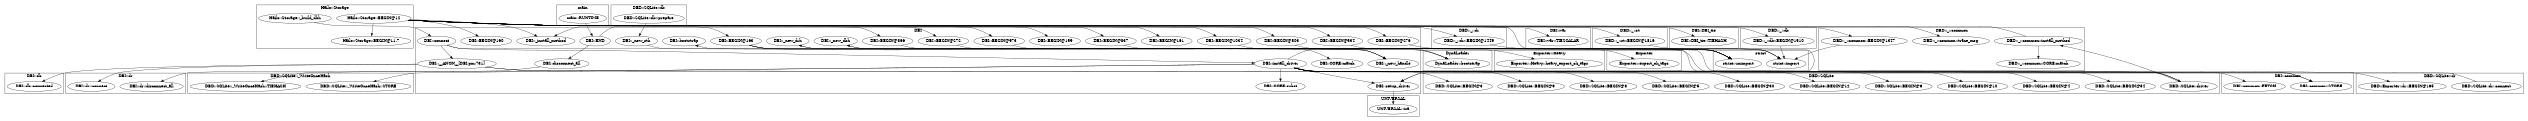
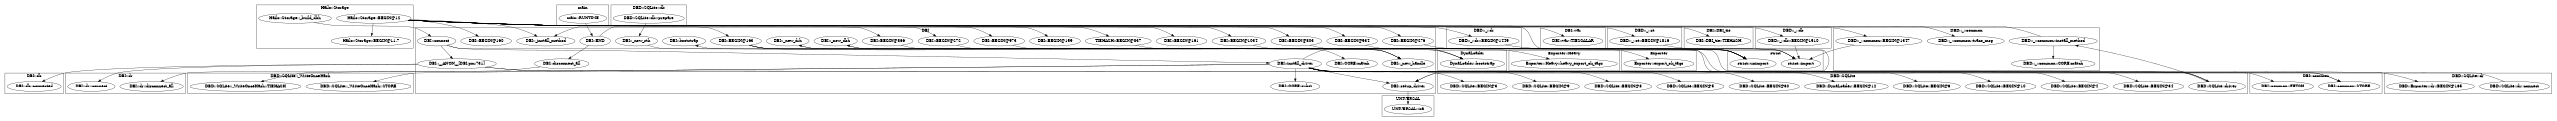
node "DBI::BEGIN@837": label "DBI::BEGIN@837" -> "TIEHASH::BEGIN@837"
node "DBD::SQLite::BEGIN@12": label "DBD::SQLite::BEGIN@12" -> "DBD::DynaLoader::BEGIN@12"
